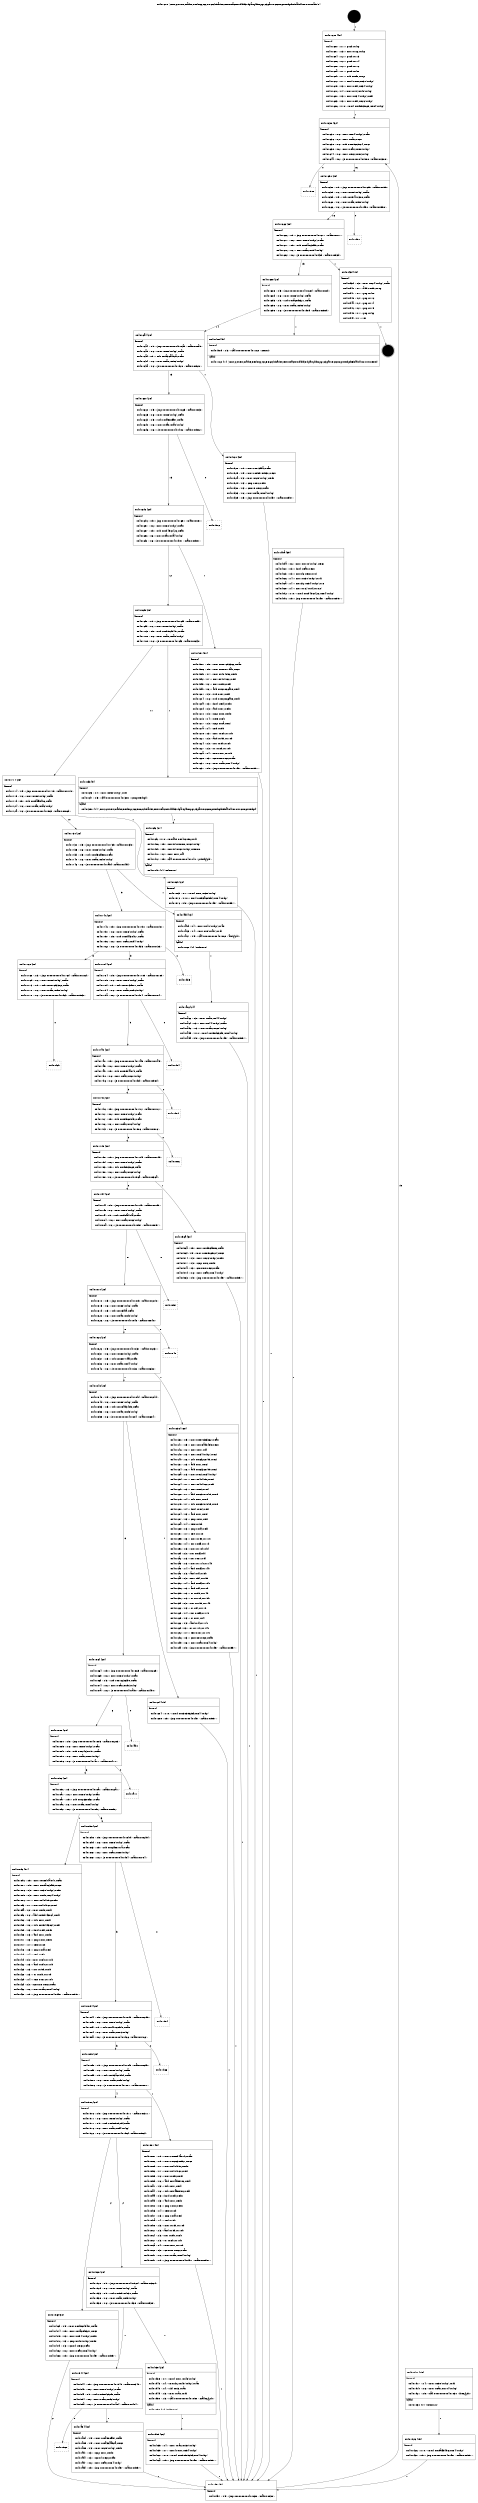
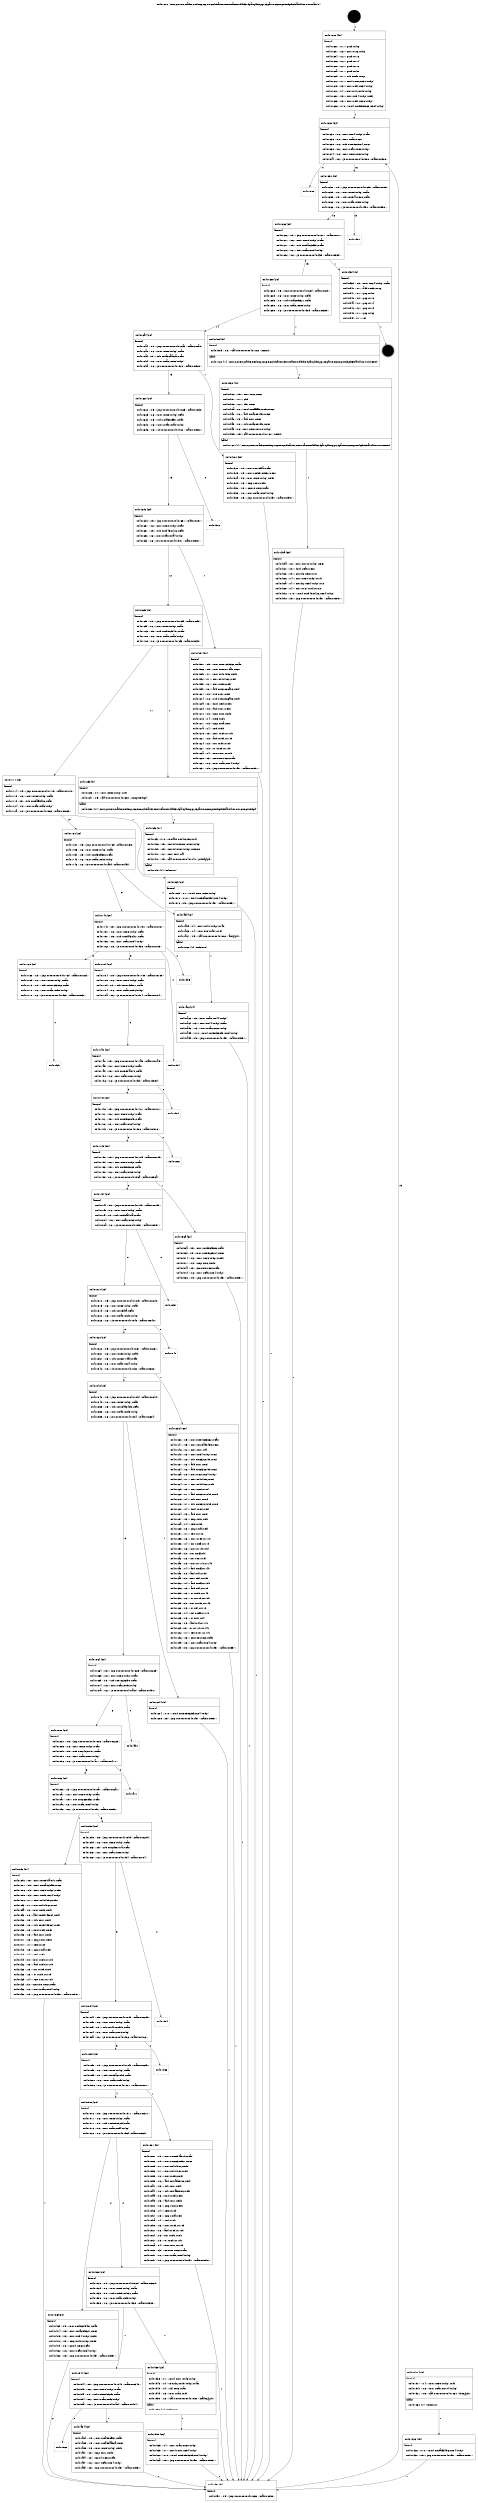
edge "0x401650 [28]" -> "0x401f50": label " 0" -> " 13"
edge "0x40166c [28]" -> "0x401688 [28]": reversed
node "0x401b92 [40]": added
edge "0x401784 [28]" -> "0x401d84": now "0x40174c [28]" -> "0x401d84"
edge "0x401edc [97]" -> "0x401f97 [5]": added, label "1"
